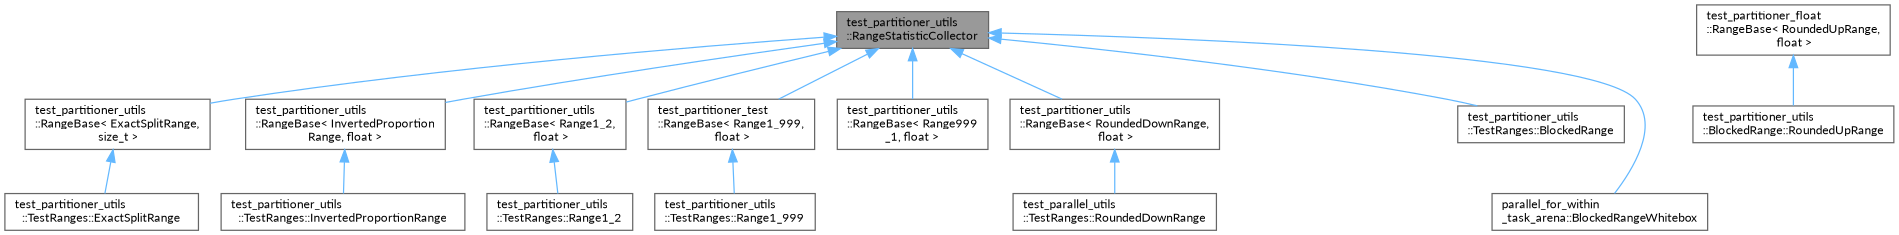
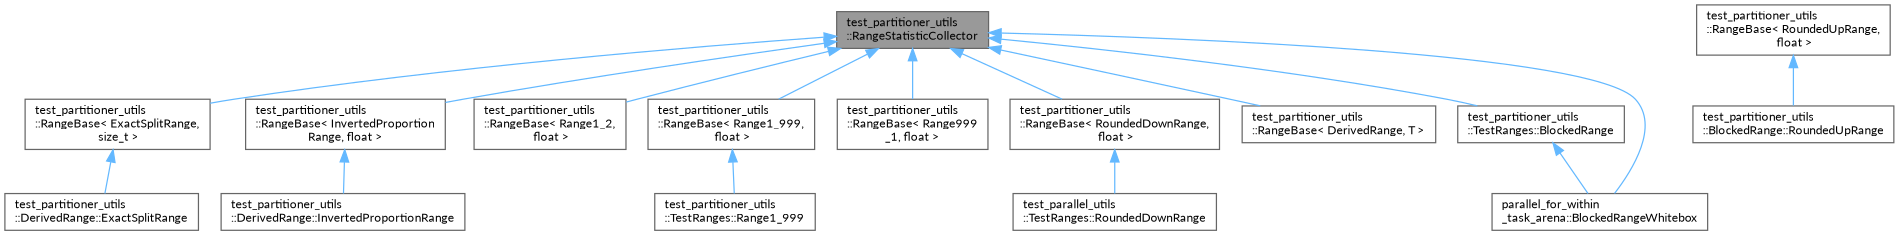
node "test_partitioner_float ::RangeBase< RoundedUpRange, float >": label "test_partitioner_float ::RangeBase< RoundedUpRange, float >" -> "test_partitioner_utils ::RangeBase< RoundedUpRange, float >"
node "test_partitioner_test ::RangeBase< Range1_999, float >": label "test_partitioner_test ::RangeBase< Range1_999, float >" -> "test_partitioner_utils ::RangeBase< Range1_999, float >"
node "test_partitioner_utils ::RangeBase< DerivedRange, T >": added
edge "parallel_for_within _task_arena::BlockedRangeWhitebox" -> "test_partitioner_utils ::TestRanges::BlockedRange": added
node "test_partitioner_utils ::TestRanges::ExactSplitRange": label "test_partitioner_utils ::TestRanges::ExactSplitRange" -> "test_partitioner_utils ::DerivedRange::ExactSplitRange"
node "test_partitioner_utils ::TestRanges::InvertedProportionRange": label "test_partitioner_utils ::TestRanges::InvertedProportionRange" -> "test_partitioner_utils ::DerivedRange::InvertedProportionRange"
node "test_partitioner_utils ::TestRanges::Range1_2": removed
